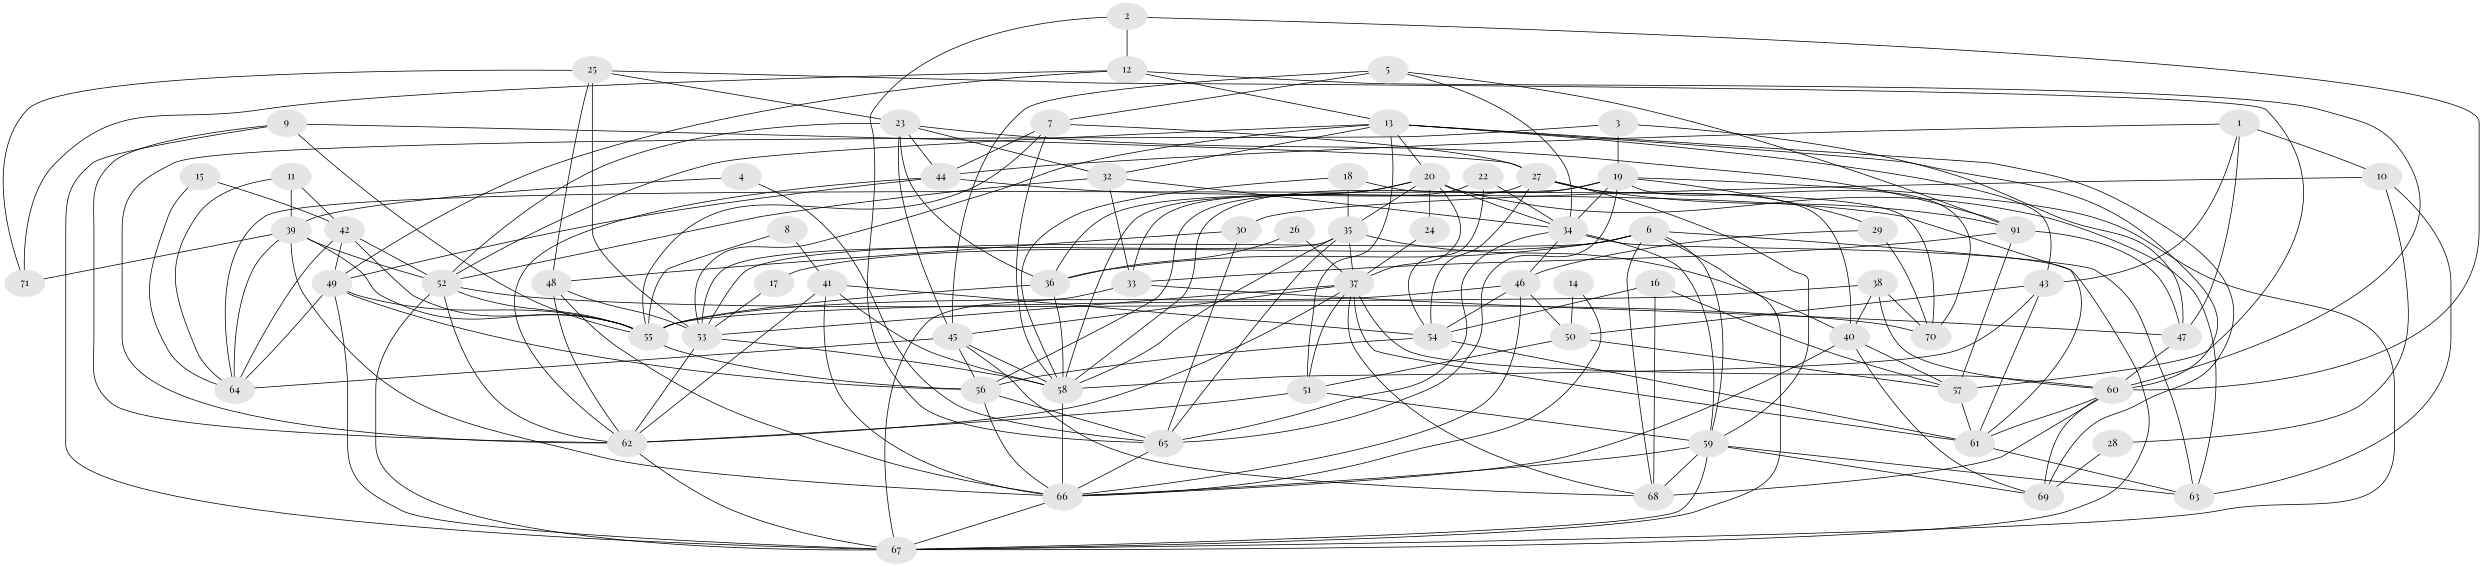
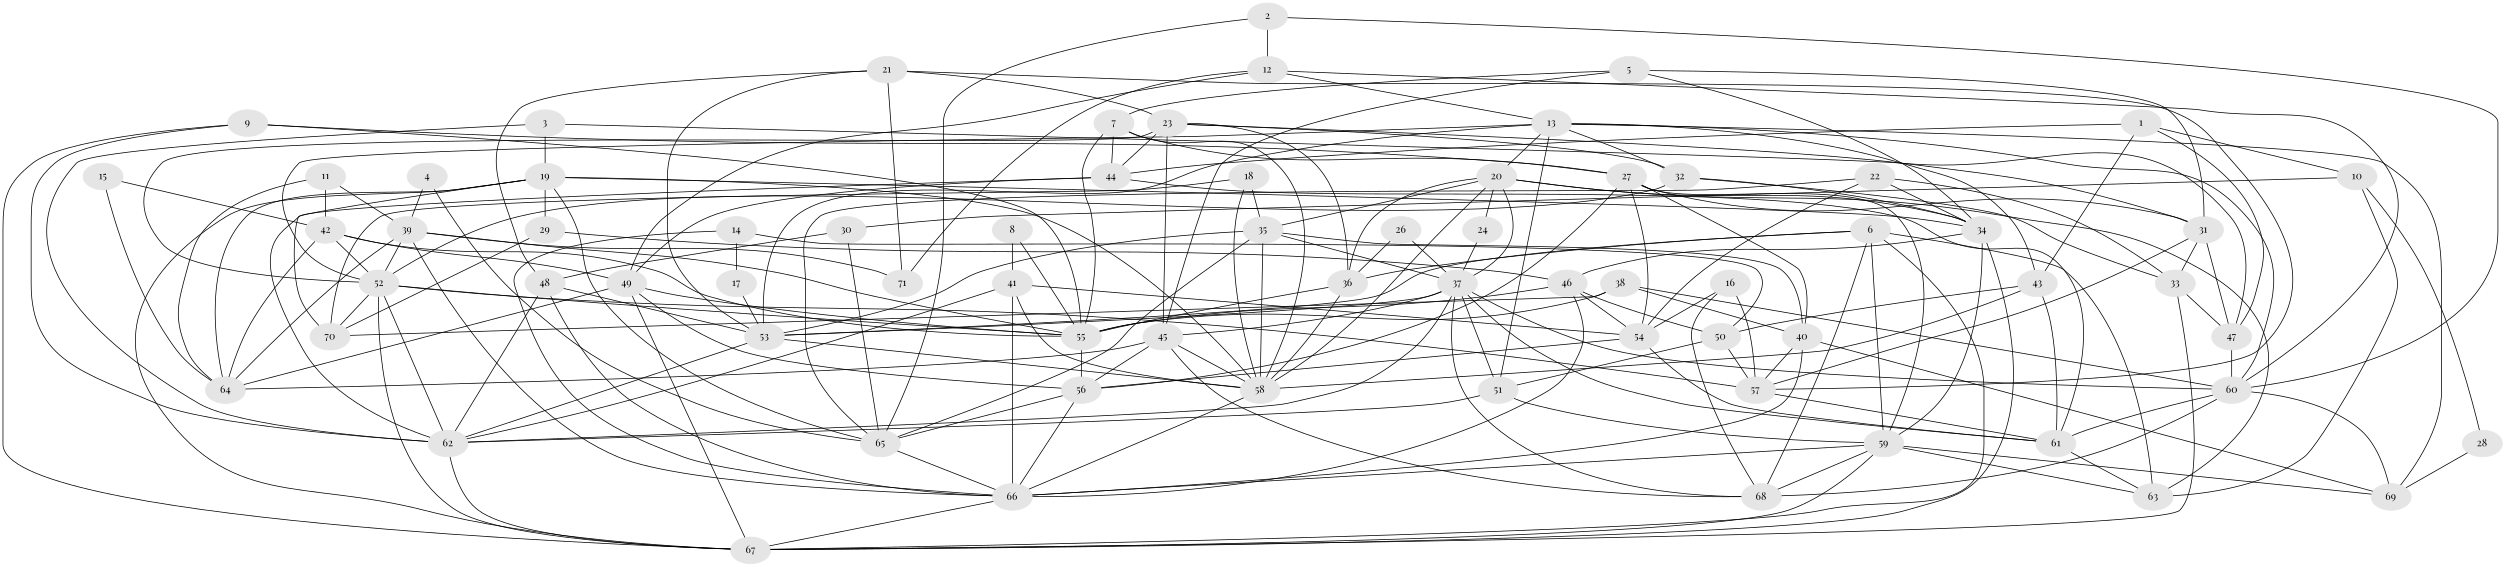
node "25": label "25" -> "21"
node "91": label "91" -> "31"
edge "6" -- "17": now "14" -- "17"
edge "52" -- "57": added
edge "34" -- "65": now "22" -- "65"
